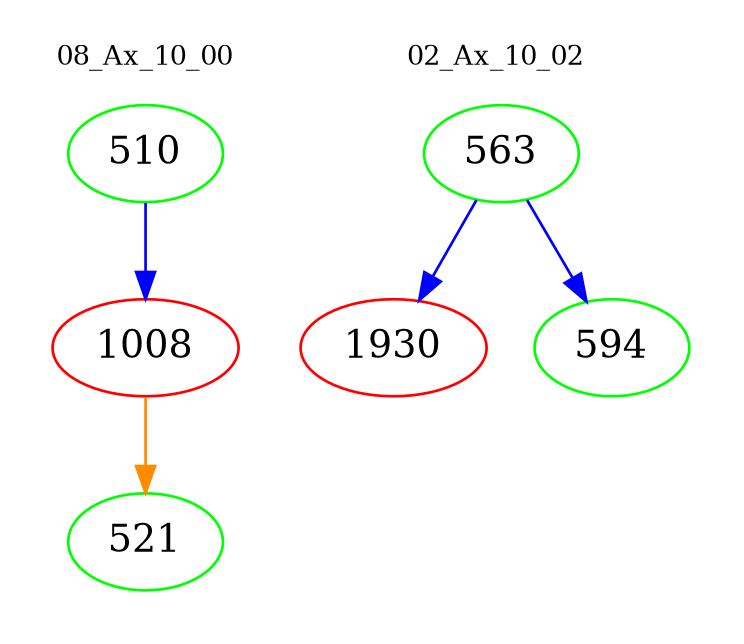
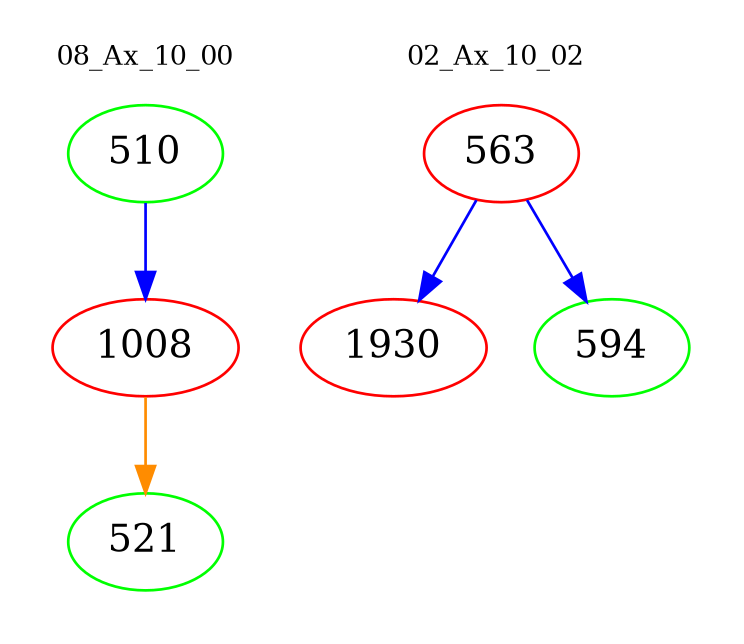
node "563": color green -> red
